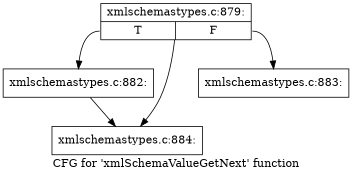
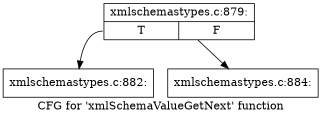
node "xmlschemastypes.c:883:": removed
edge "xmlschemastypes.c:882:" -> "xmlschemastypes.c:884:": removed
